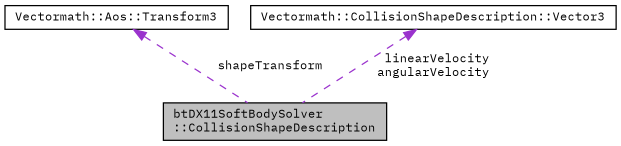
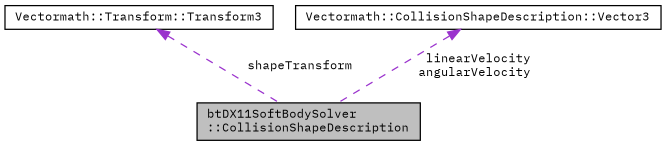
node "Vectormath::Aos::Transform3": label "Vectormath::Aos::Transform3" -> "Vectormath::Transform::Transform3"
